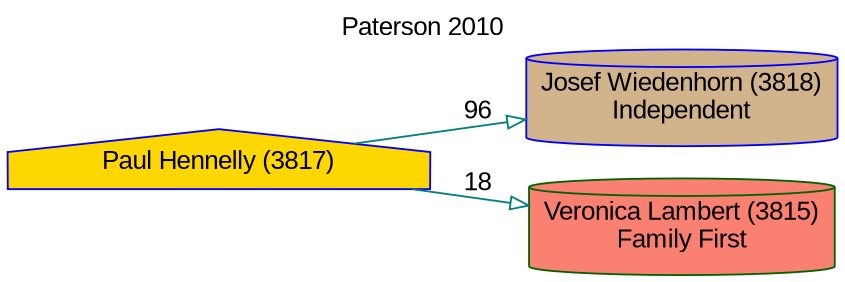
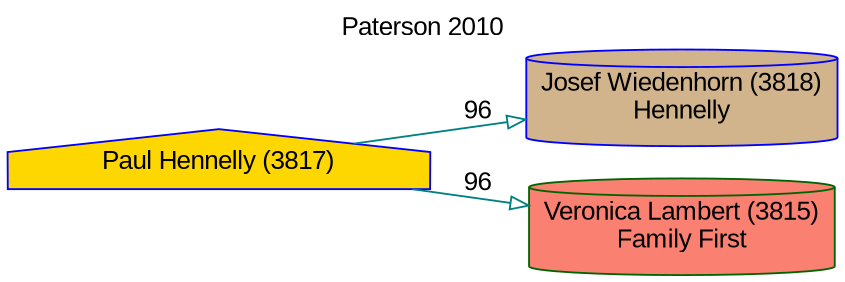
node "Josef Wiedenhorn (3818) Independent": label "Josef Wiedenhorn (3818) Independent" -> "Josef Wiedenhorn (3818) Hennelly"
edge "Paul Hennelly (3817)" -> "Veronica Lambert (3815) Family First": label "18" -> "96"
